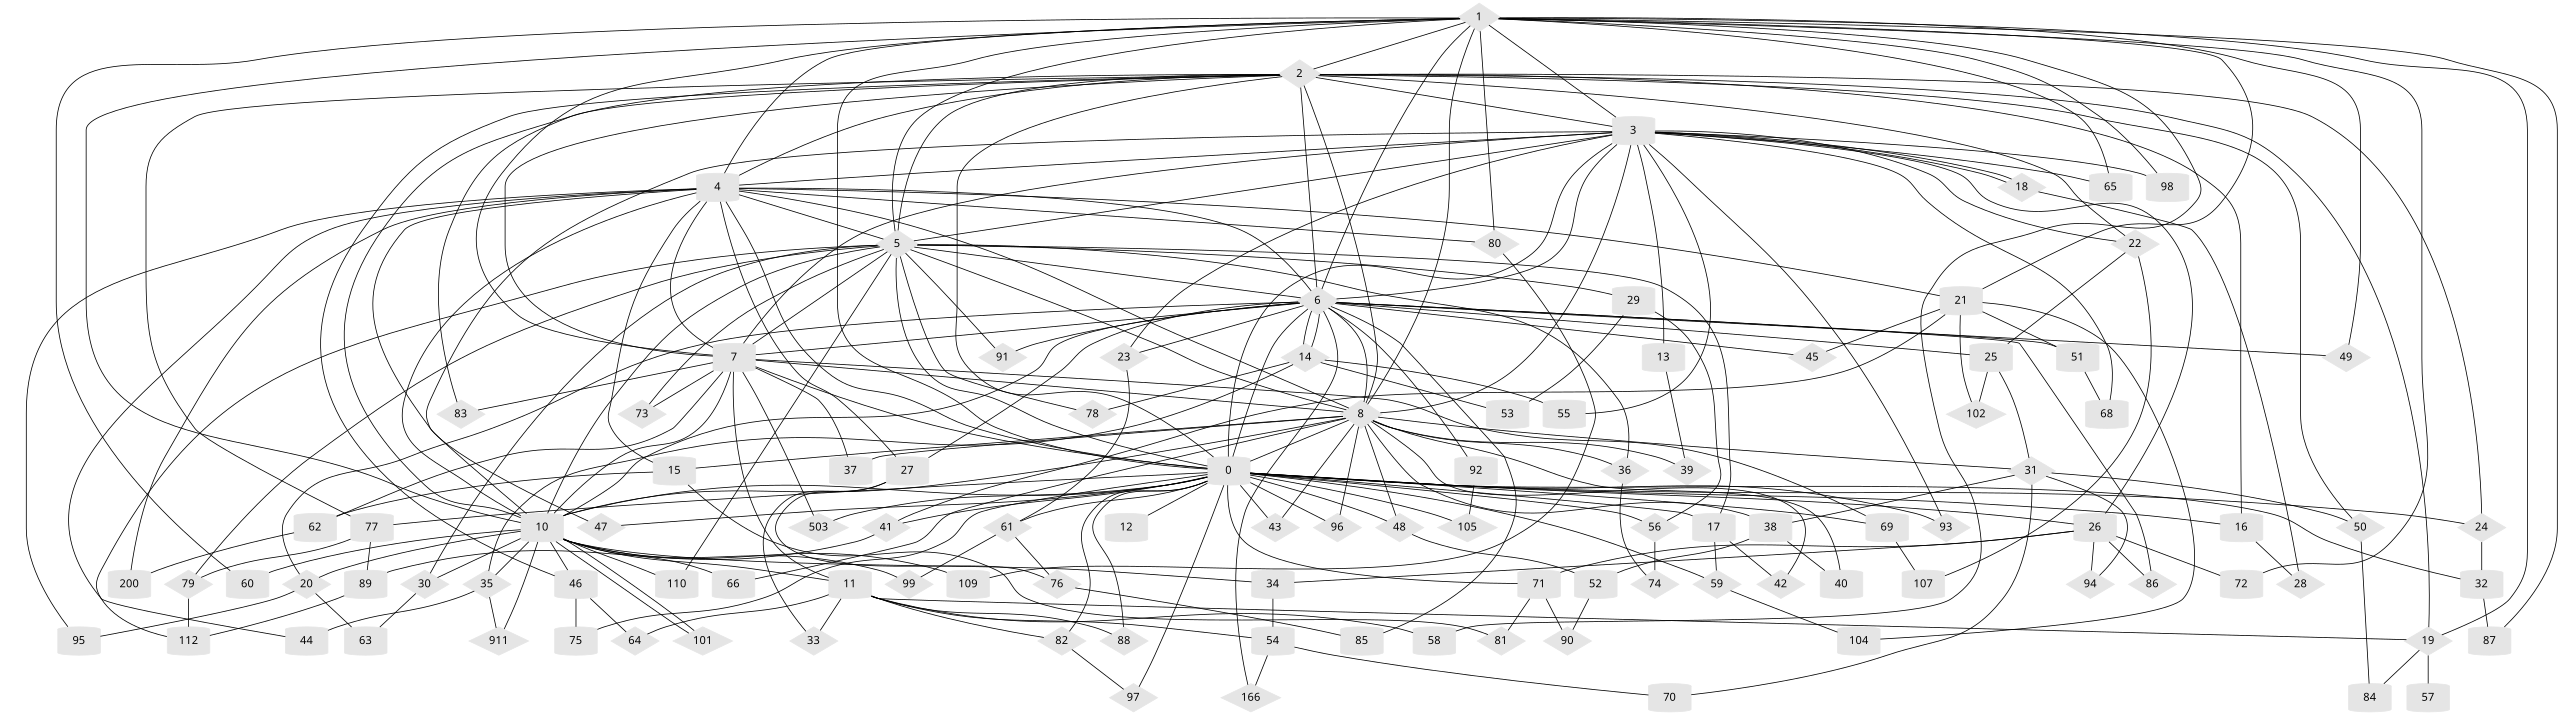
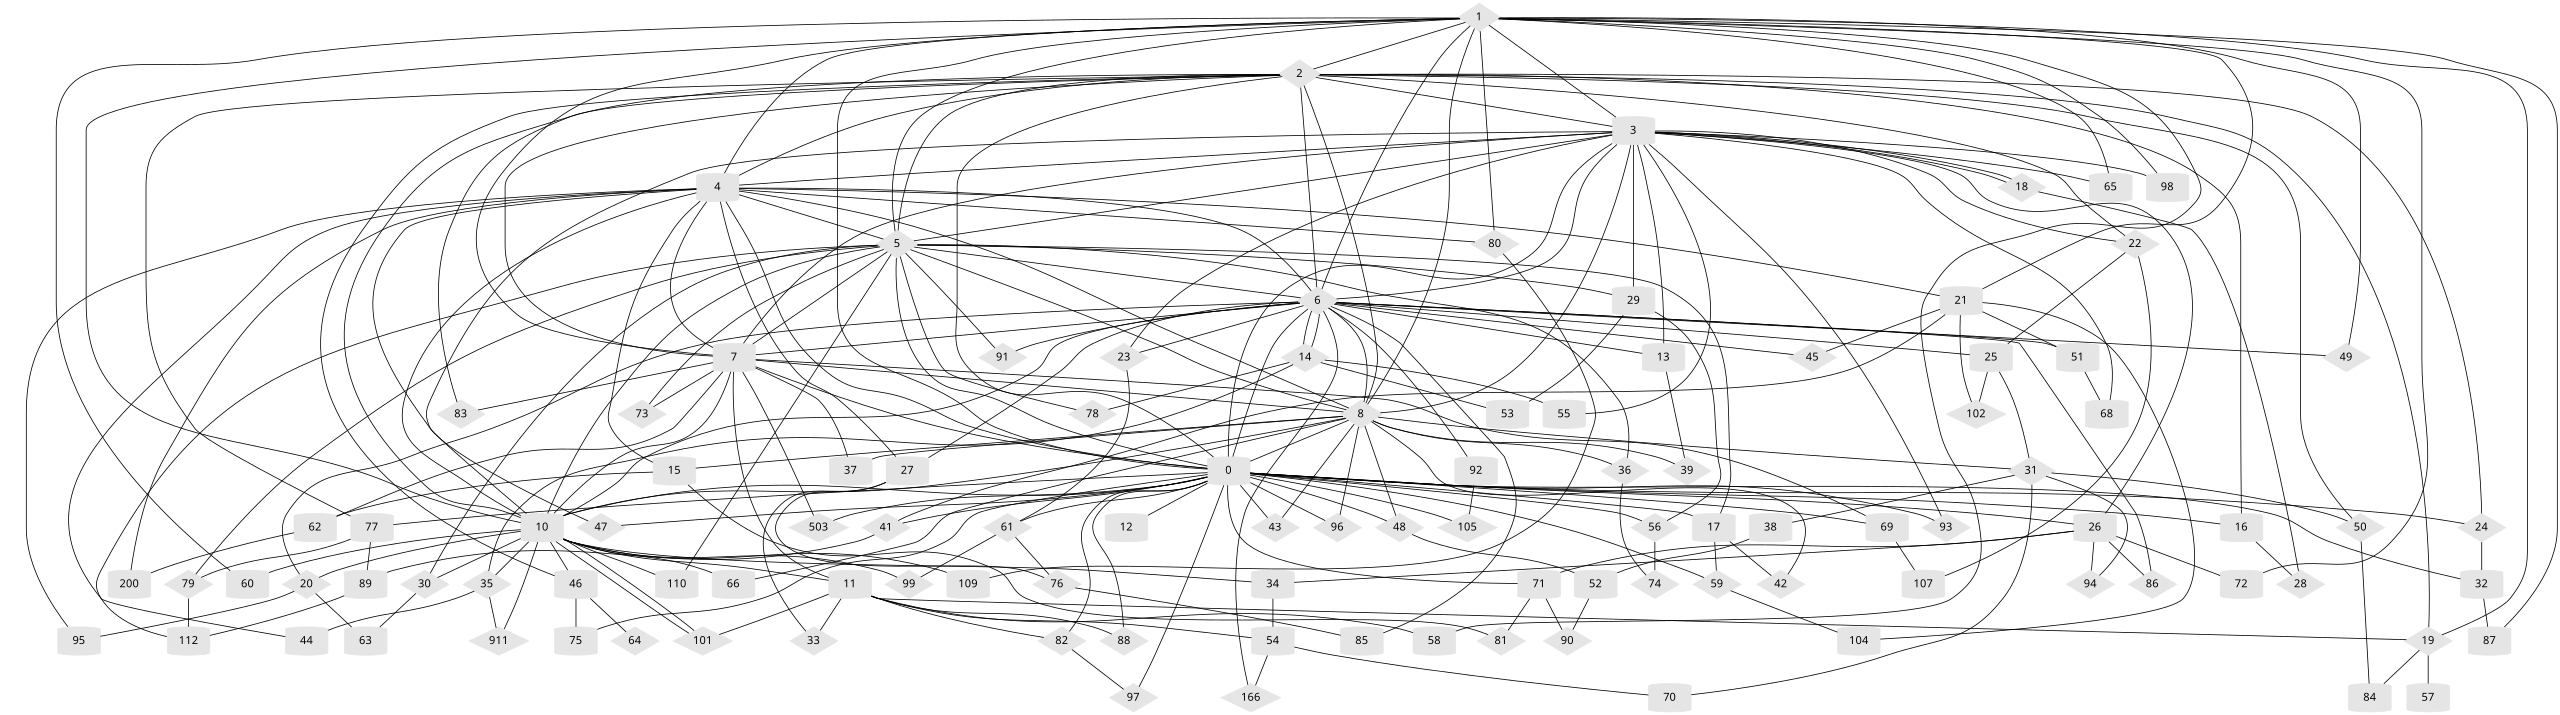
edge "3" -- "29": added
edge "6" -- "13": added
edge "8" -- "38": removed
node "40": removed
edge "11" -- "64": now "11" -- "101"
